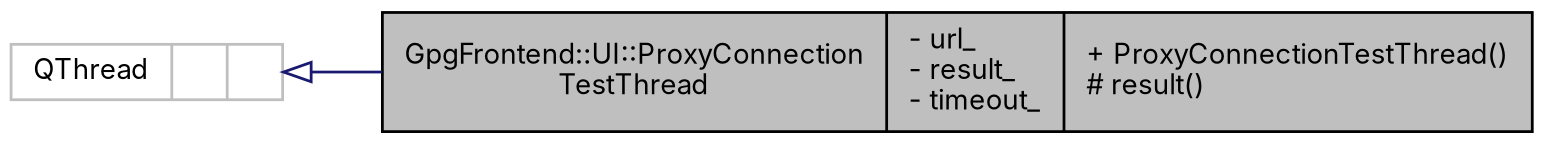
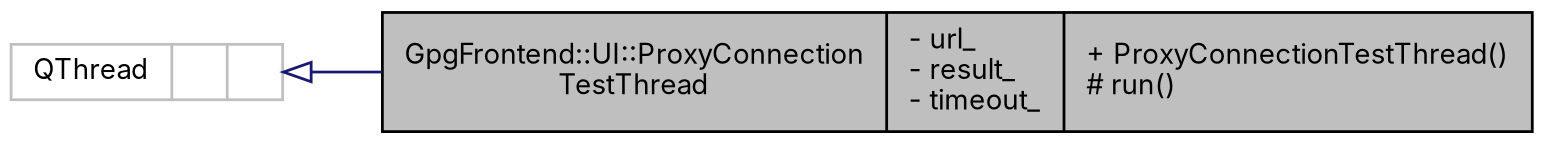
node "GpgFrontend::UI::ProxyConnection": text "# result()" -> "# run()"
